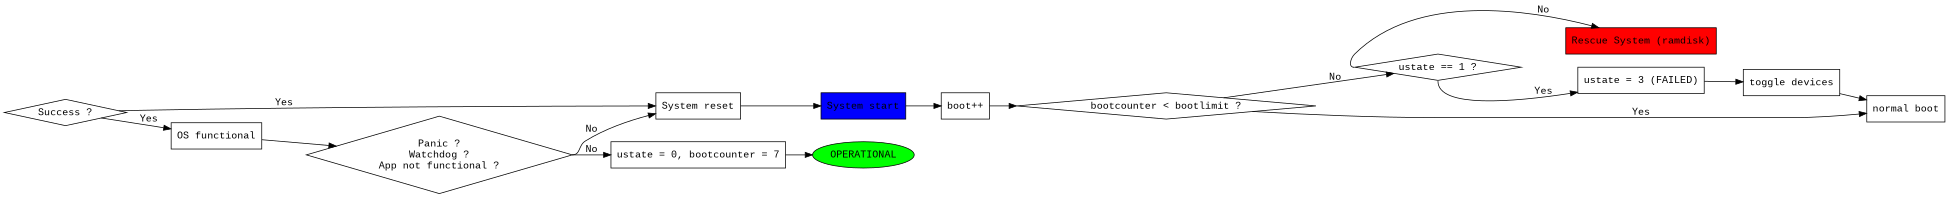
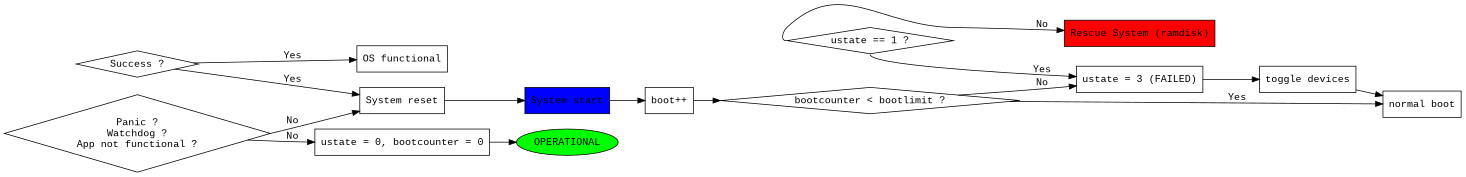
edge "bootcounter < bootlimit ?" -> "ustate == 1 ?": now "bootcounter < bootlimit ?" -> "ustate = 3 (FAILED)"
edge "OS functional" -> "Panic ? Watchdog ? App not functional ?": removed
node "ustate = 0, bootcounter = 7": label "ustate = 0, bootcounter = 7" -> "ustate = 0, bootcounter = 0"
